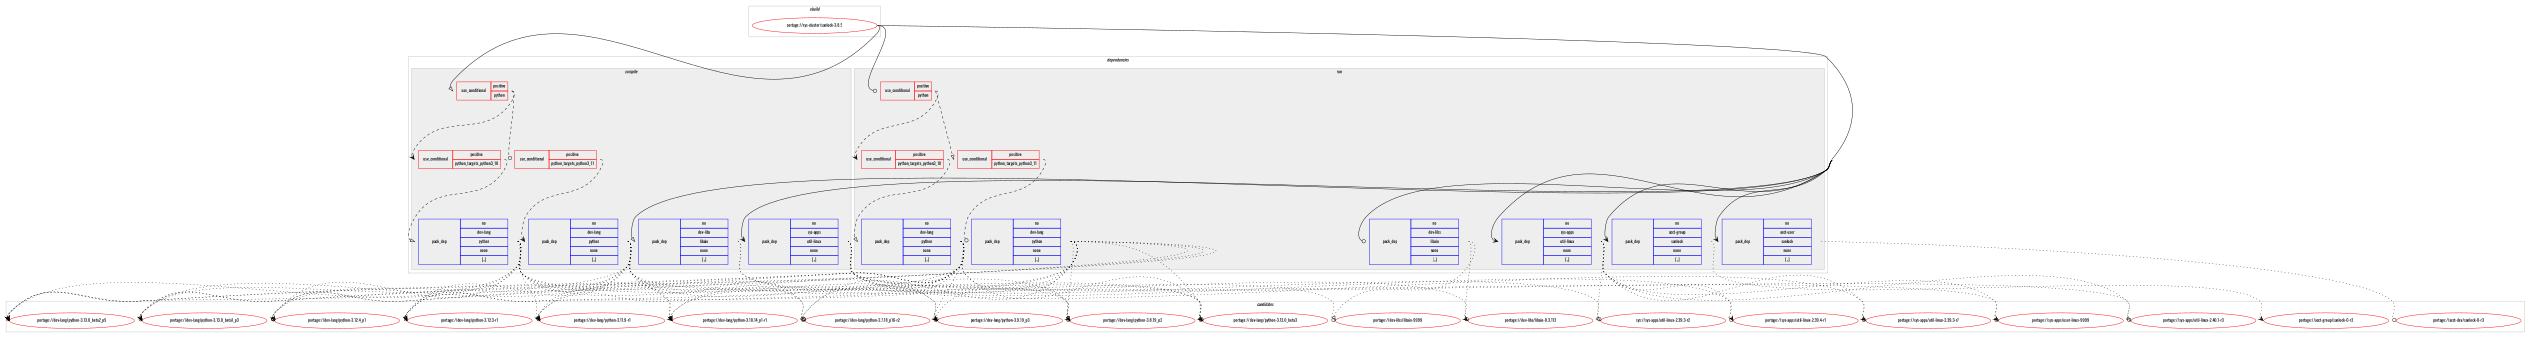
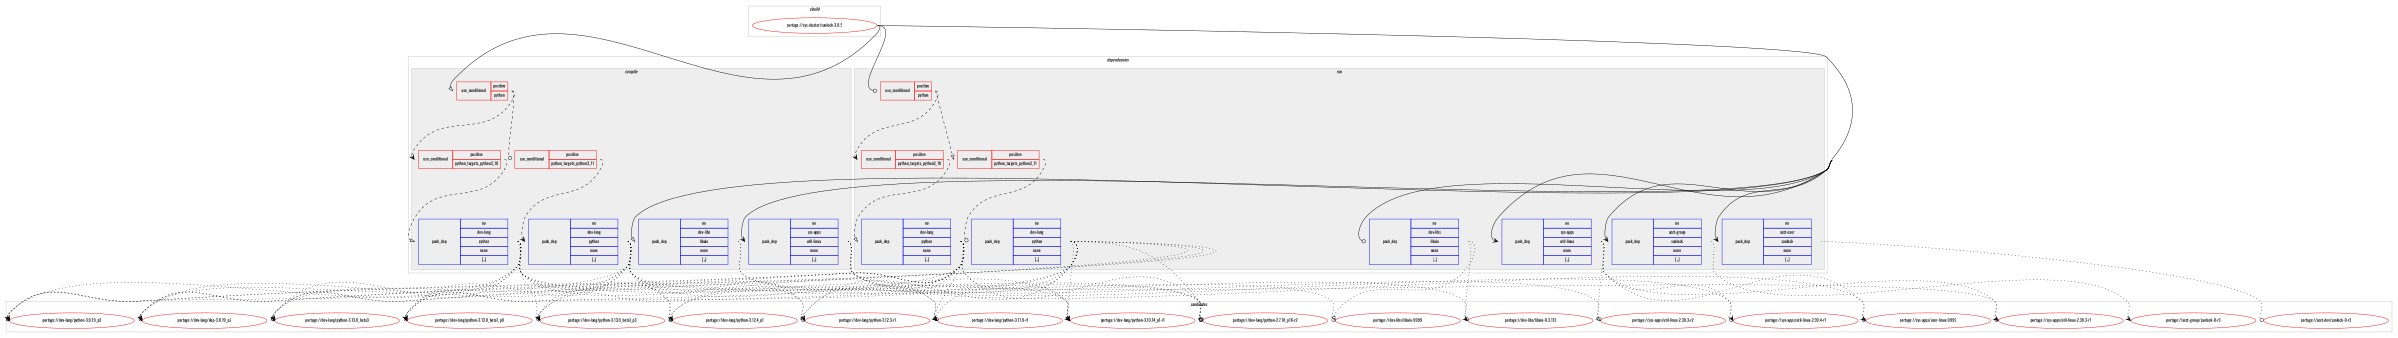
node "portage://dev-lang/python-3.13.0_beta2_p9": label "portage://dev-lang/python-3.13.0_beta2_p9" -> "portage://dev-lang/python-3.13.0_beta7_p9"
node "portage://dev-lang/python-3.8.19_p2": label "portage://dev-lang/python-3.8.19_p2" -> "portage://dev-lang/dep-3.8.19_p2"
node "sys://sys-apps/util-linux-2.39.3-r2": label "sys://sys-apps/util-linux-2.39.3-r2" -> "portage://sys-apps/util-linux-2.39.3-r2"
node "portage://sys-apps/util-linux-2.40.1-r3": removed
